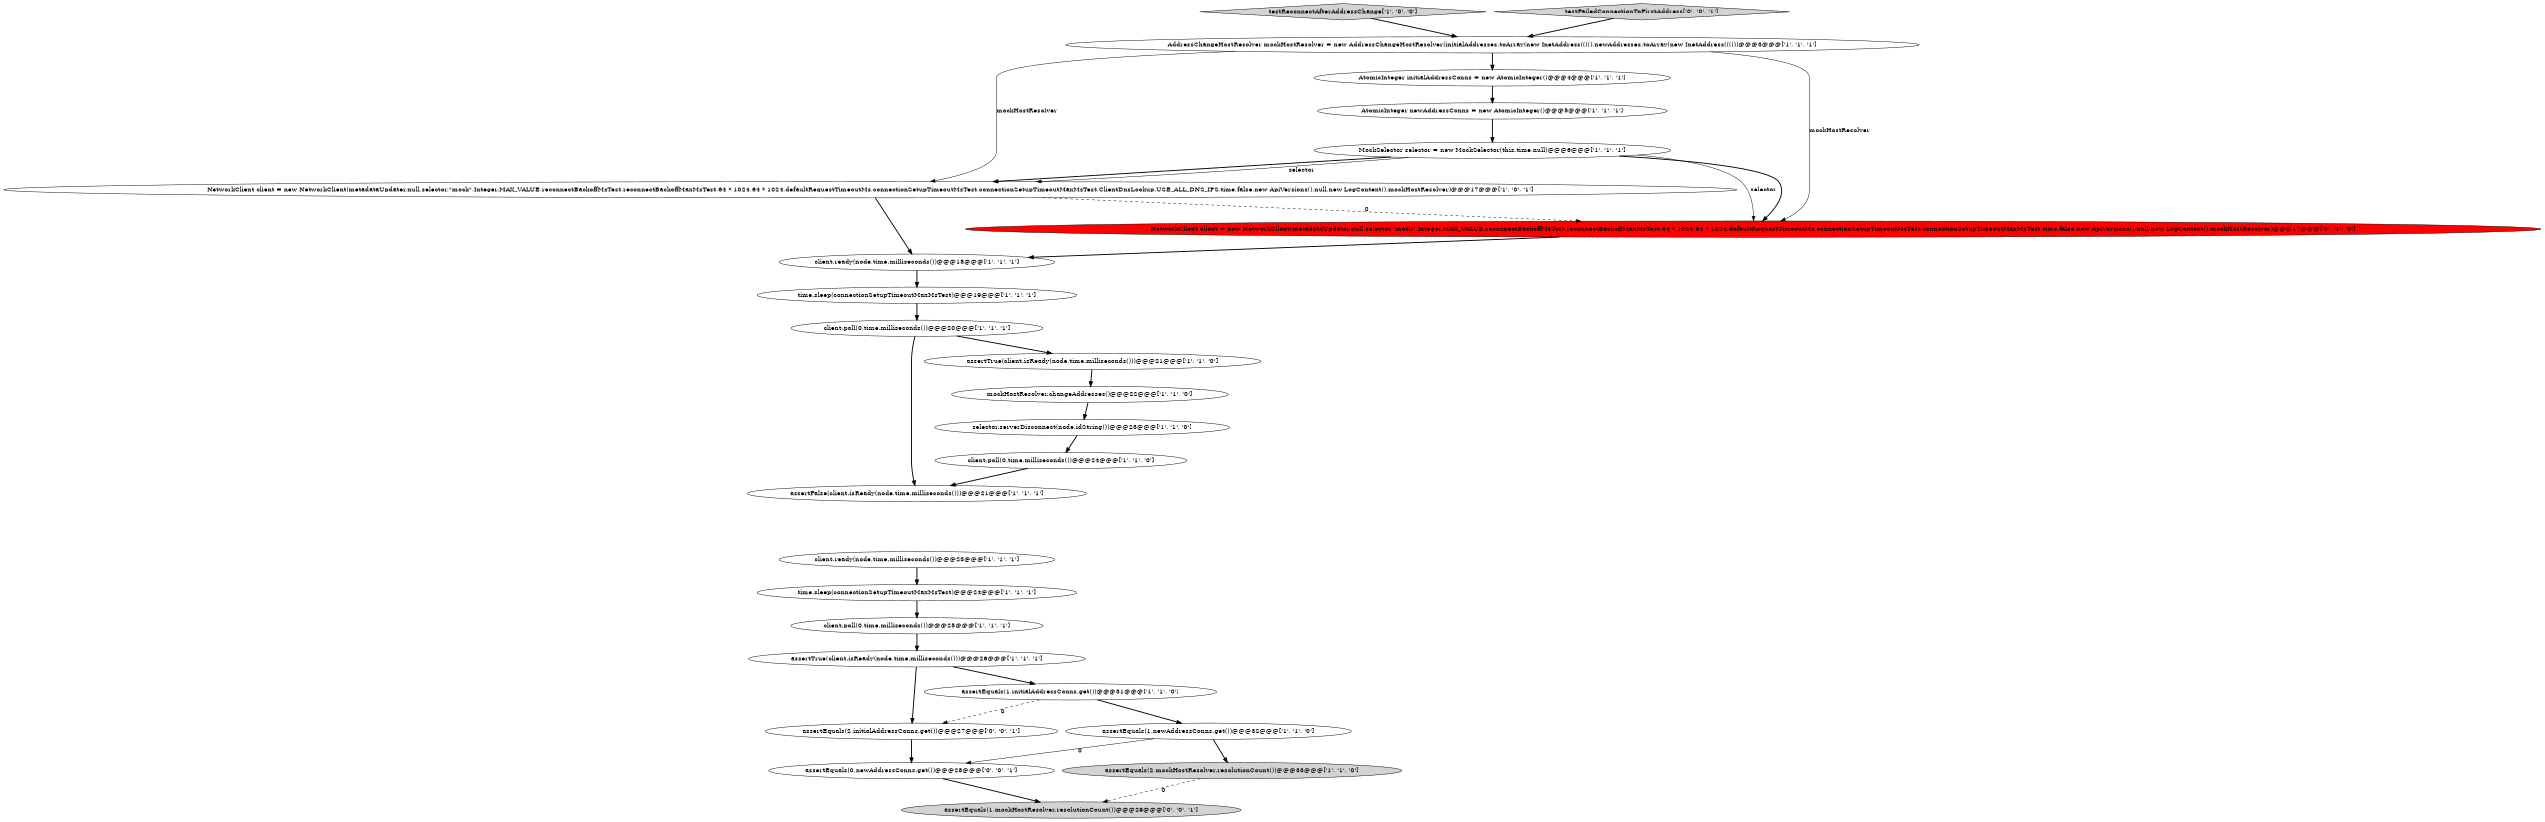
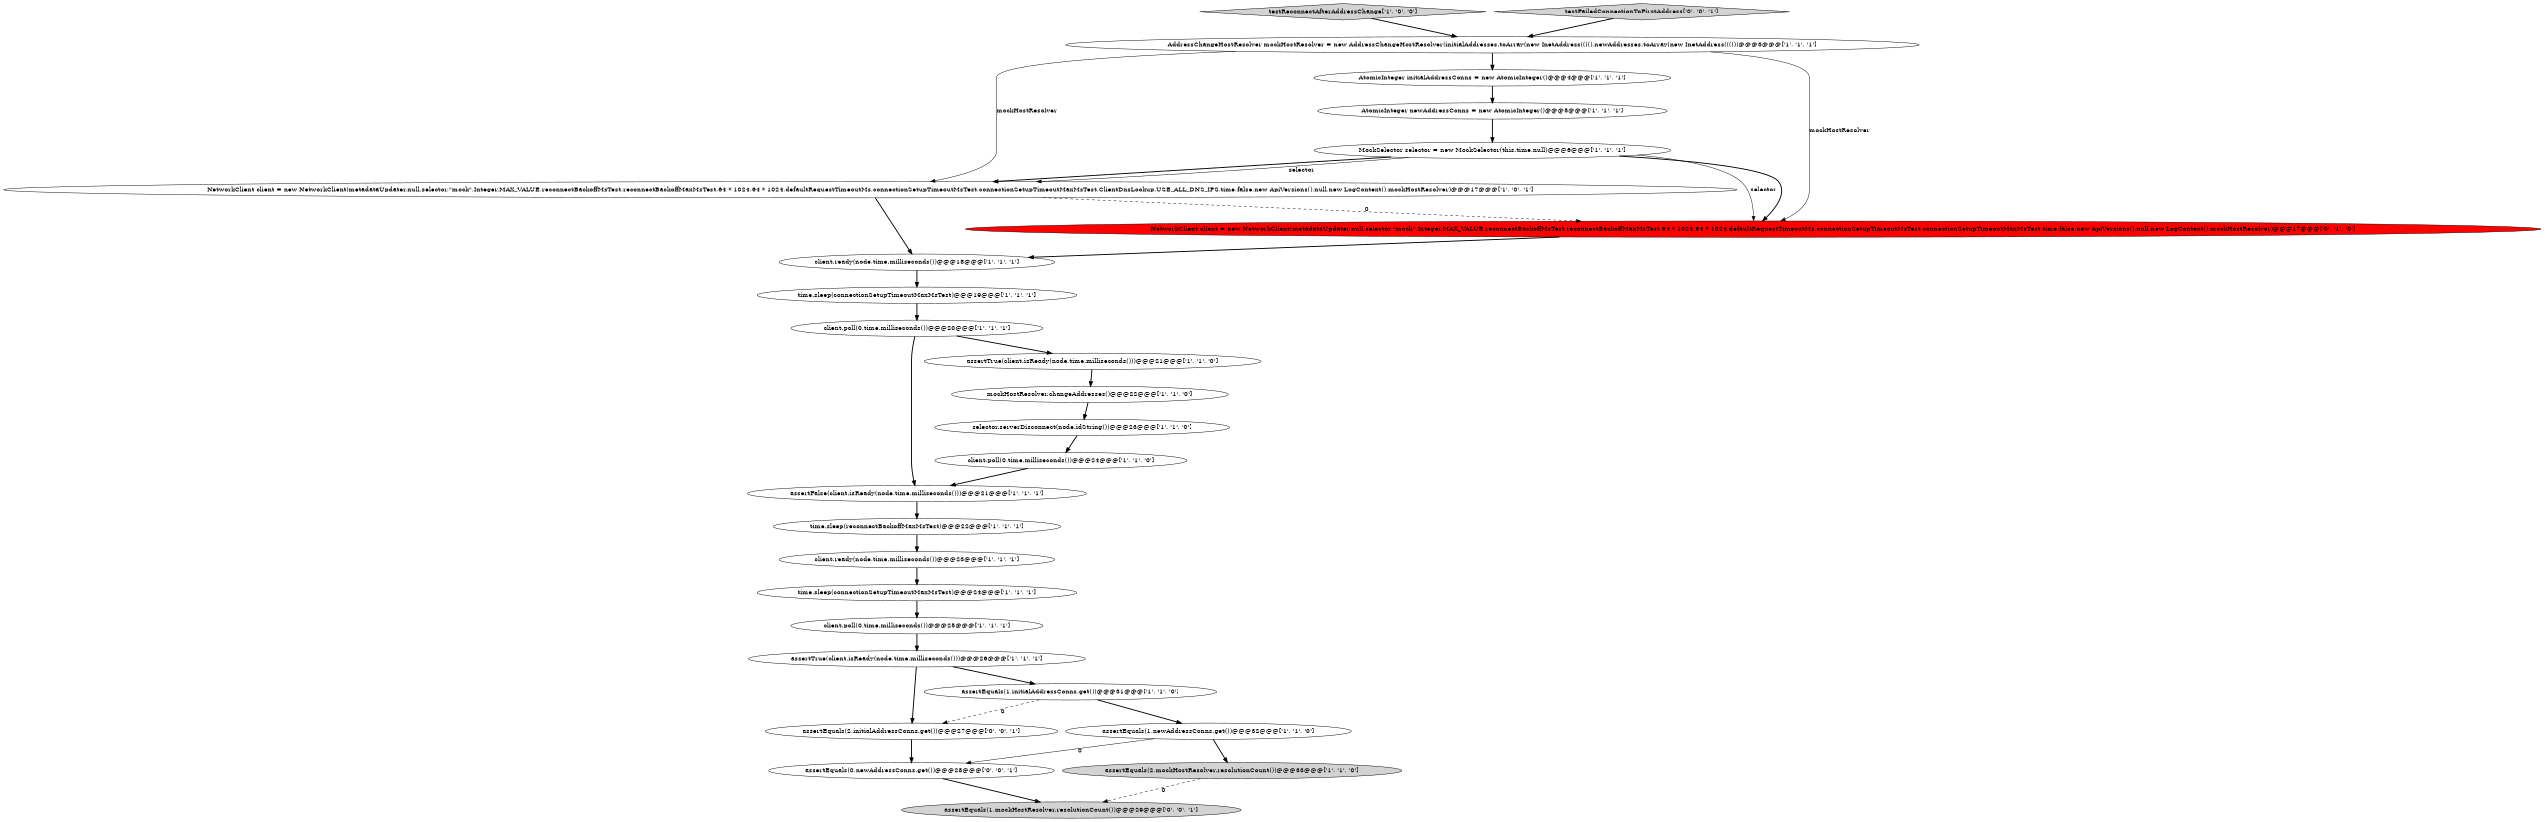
node "time.sleep(reconnectBackoffMaxMsTest)@@@22@@@['1', '1', '1']": added
